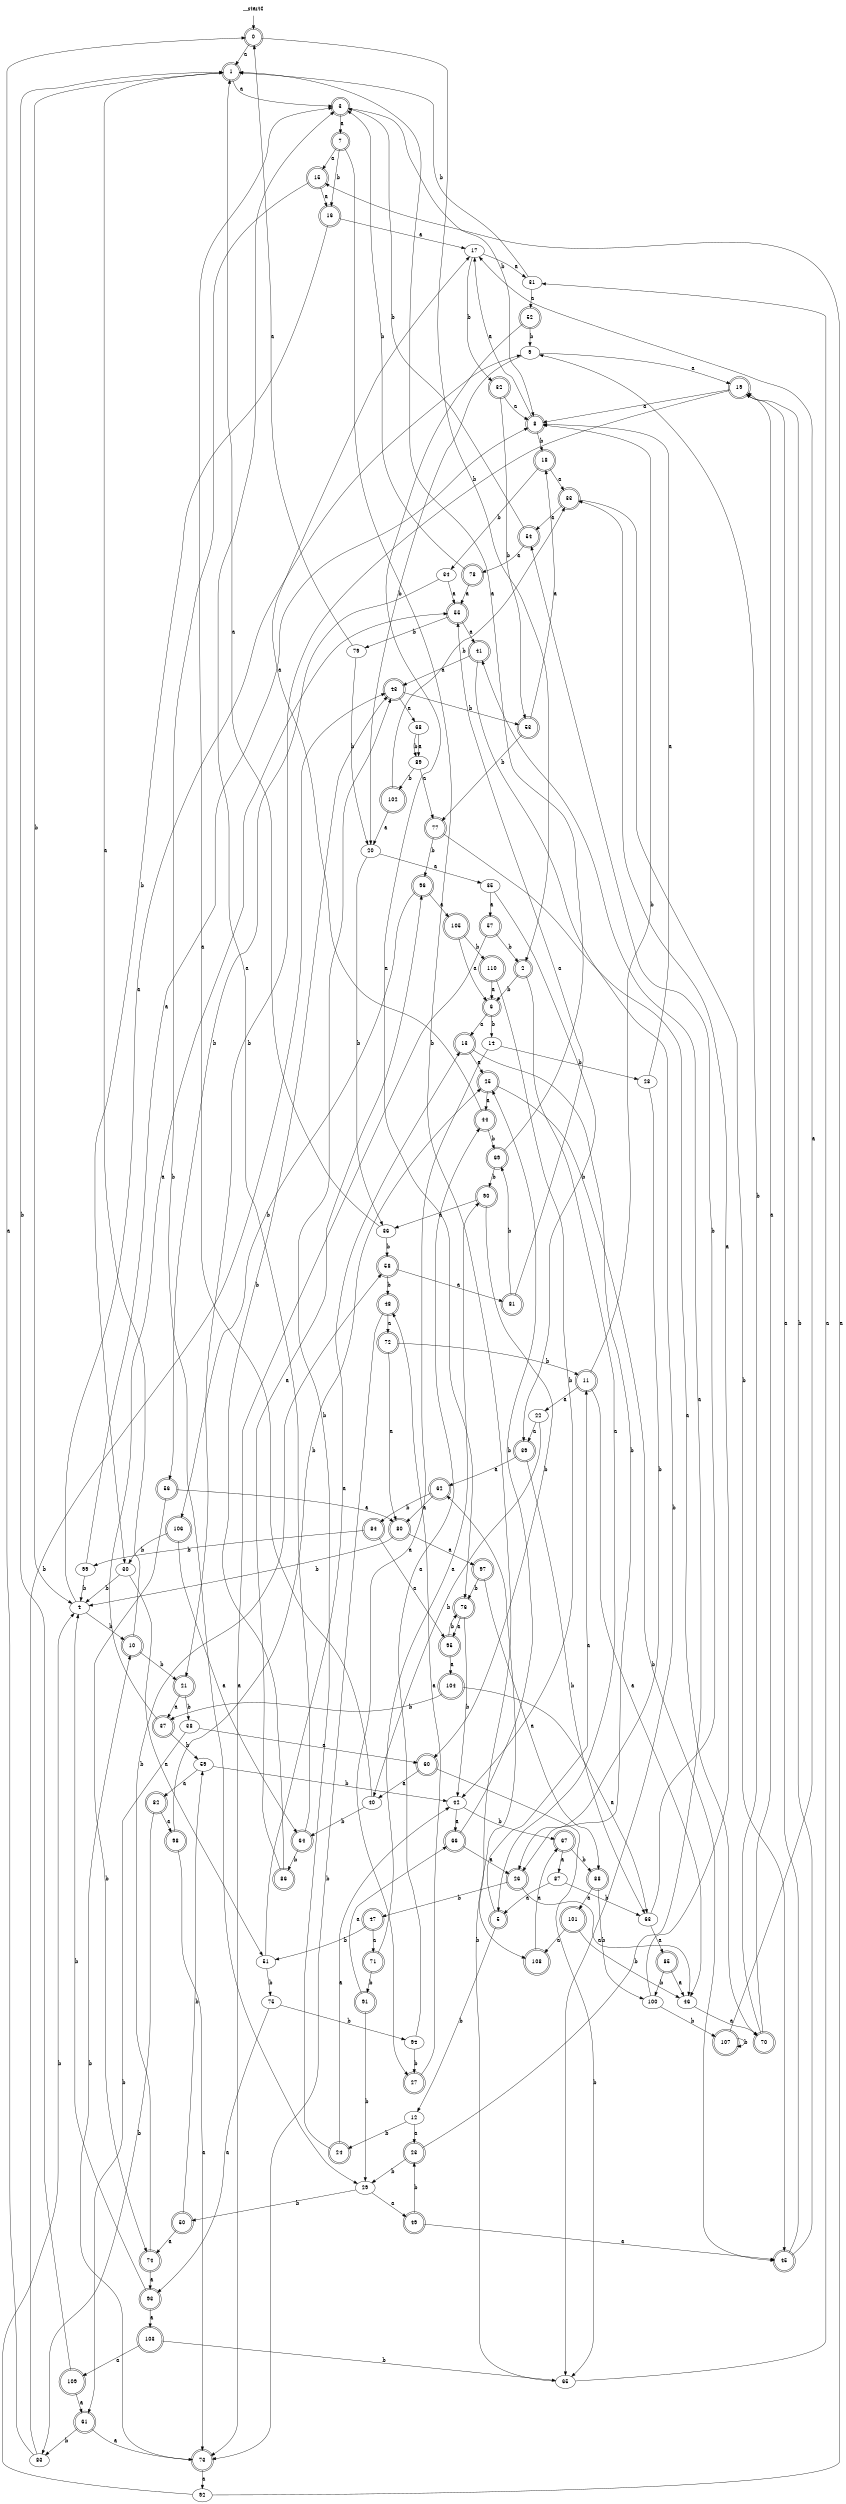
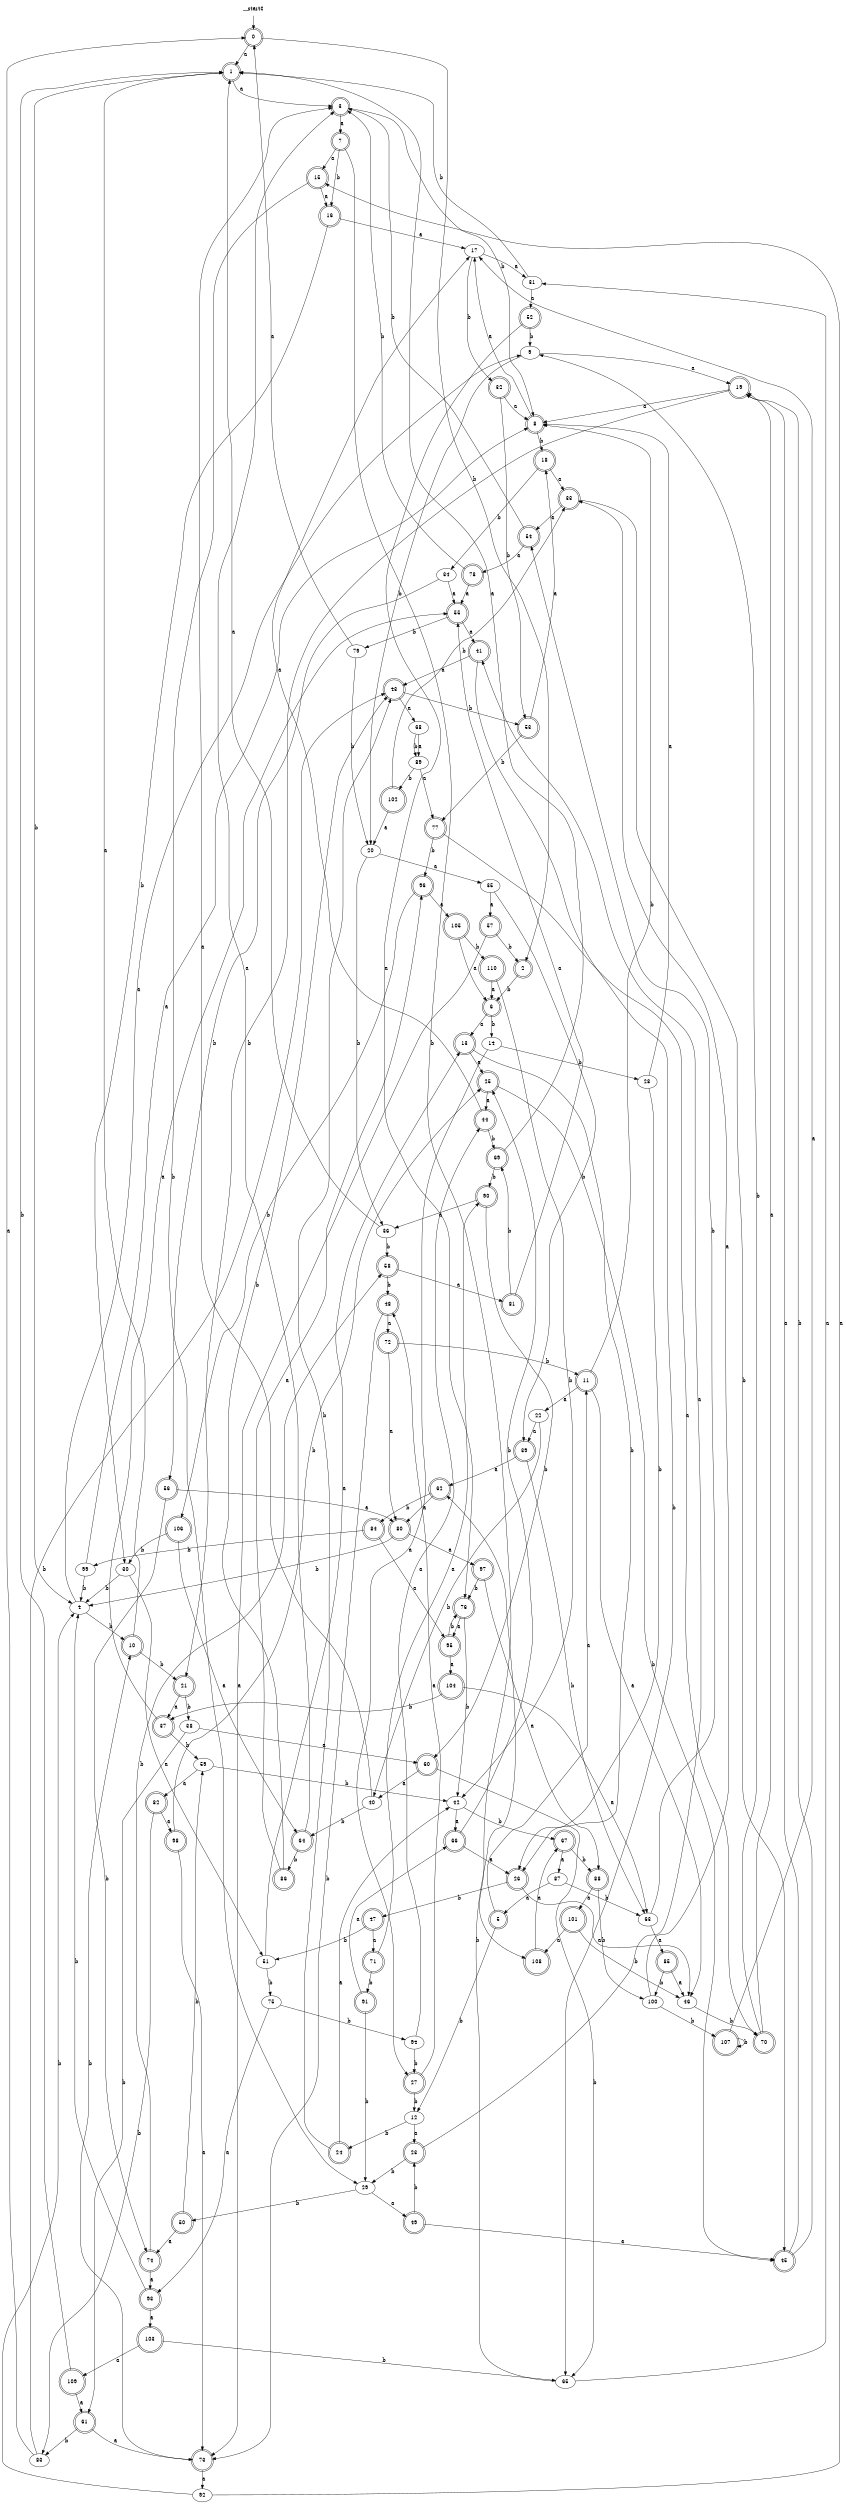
edge "2" -> "5": removed, label "a"
edge "46" -> "70": label "a" -> "b"
edge "27" -> "12": added, label "b"
